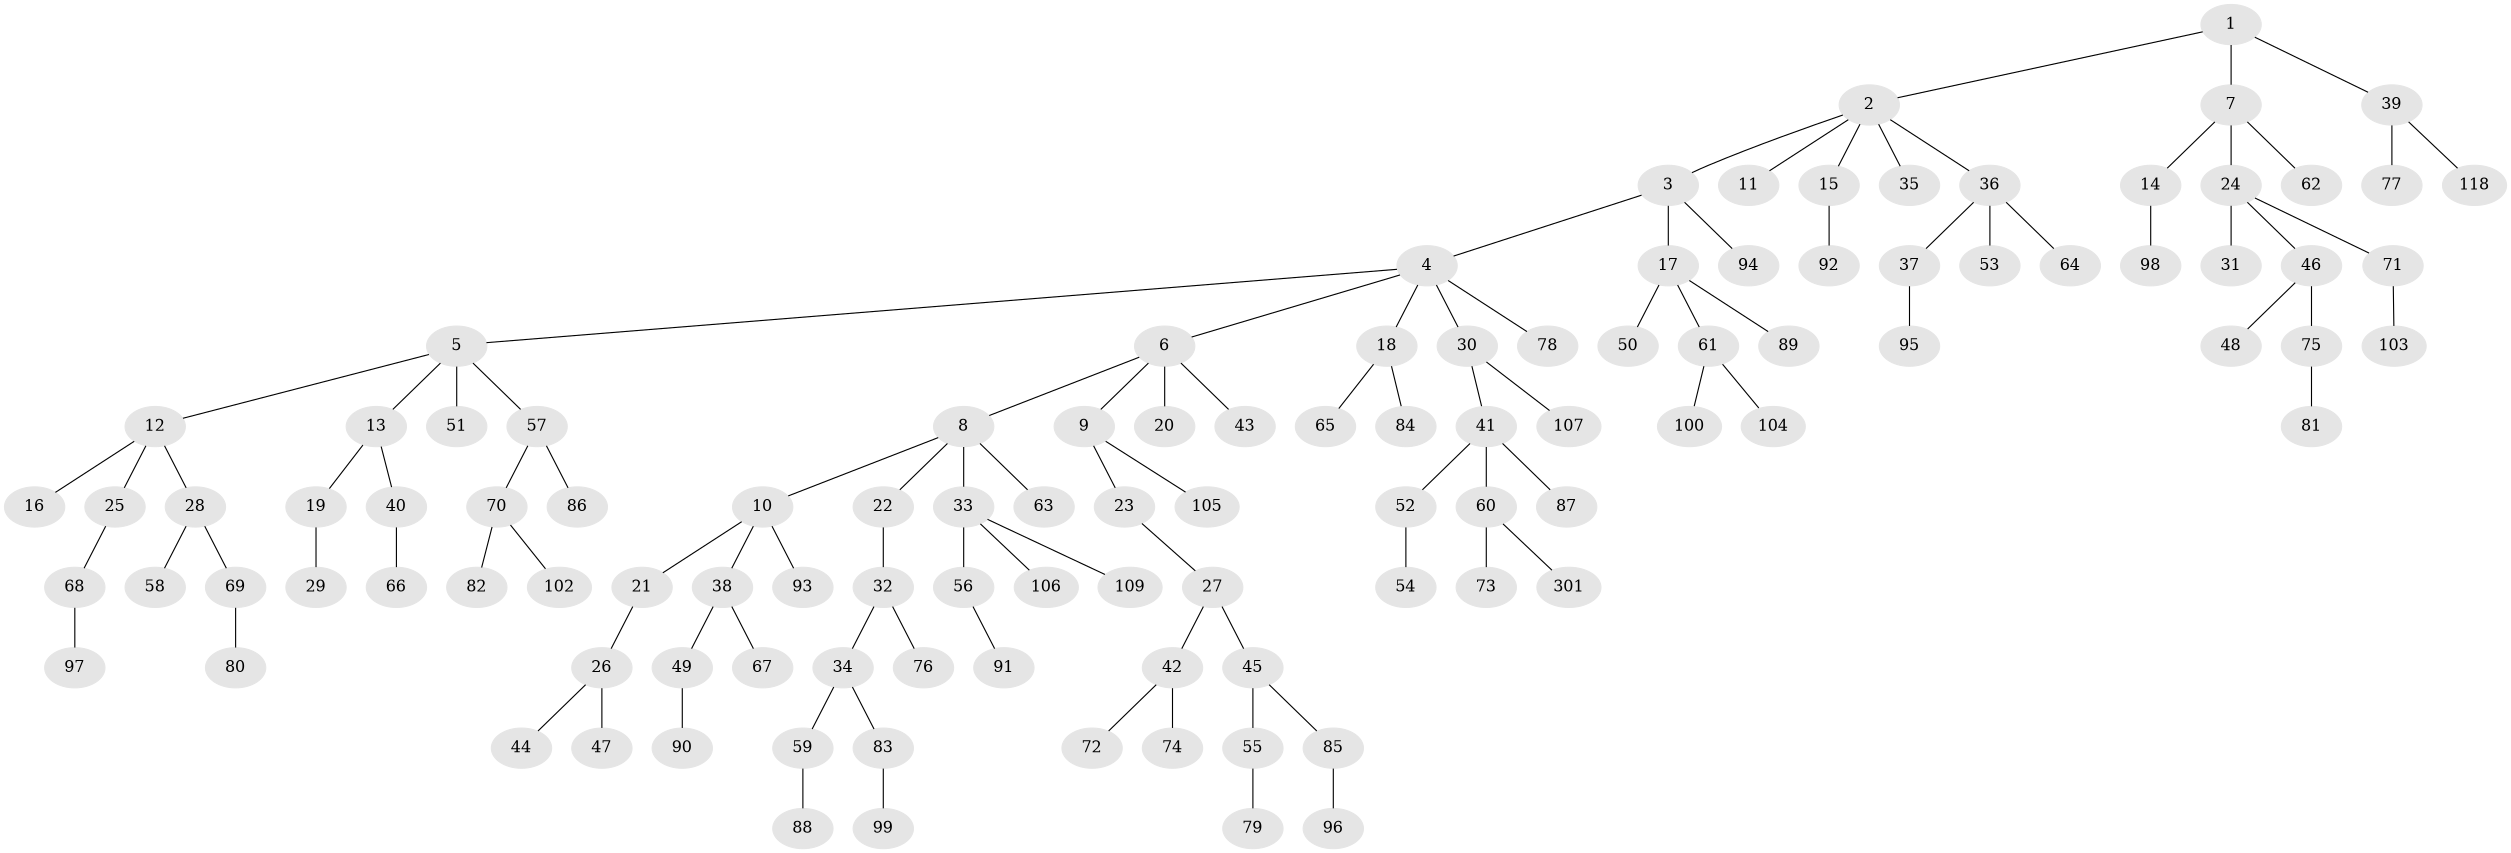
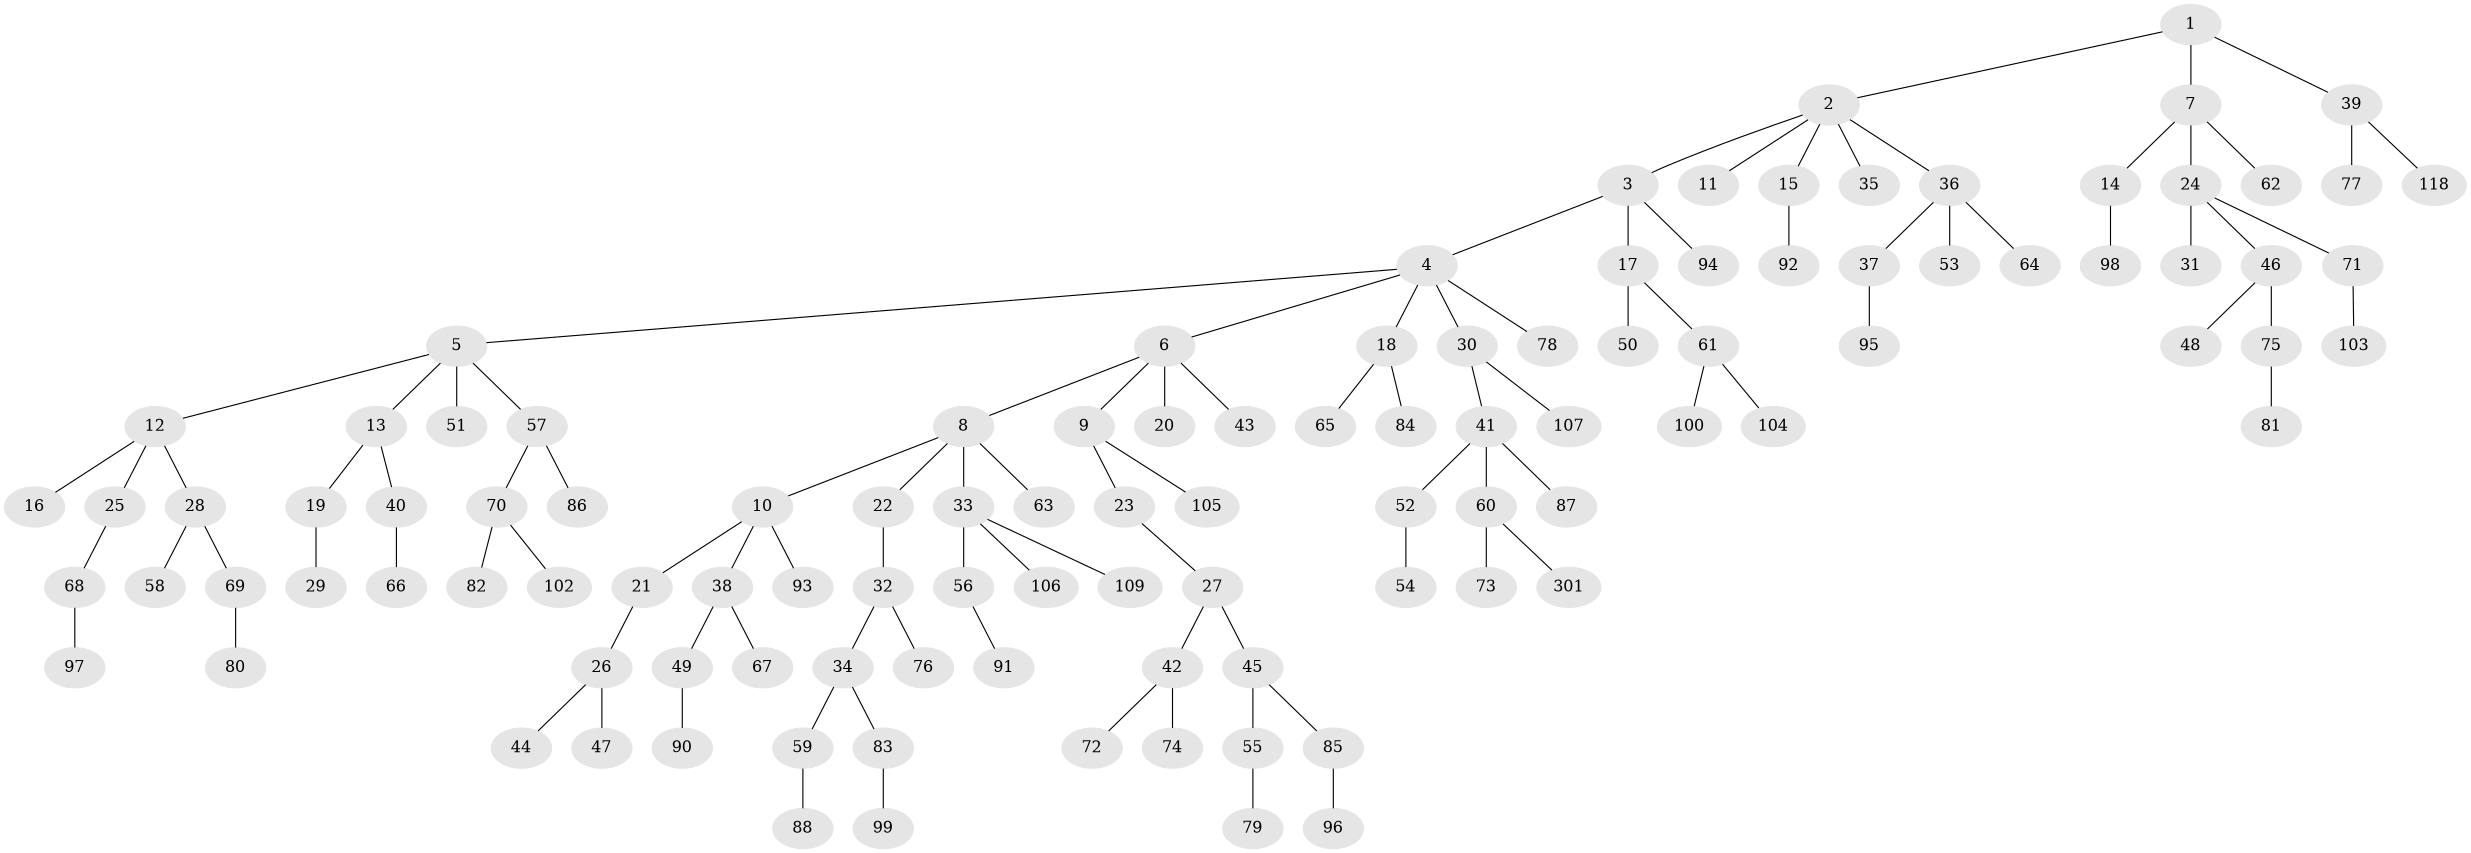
node "89": removed
